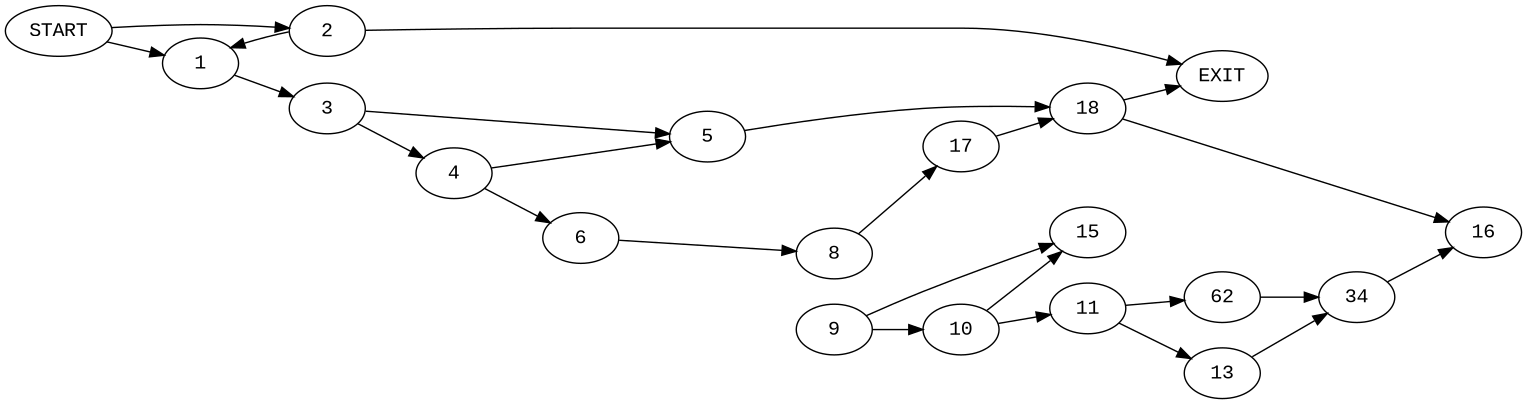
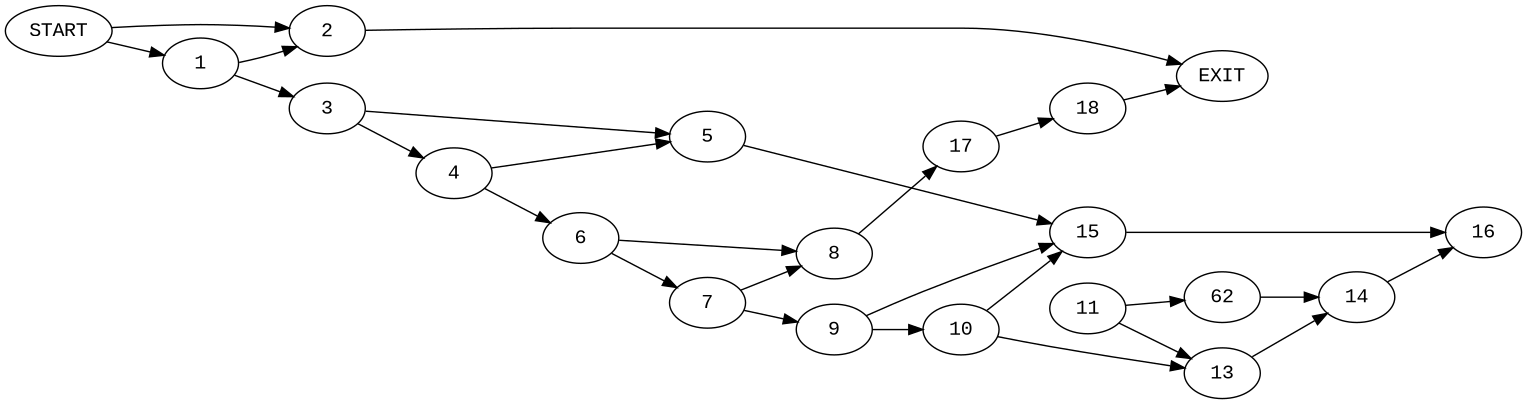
edge "2" -> "1": reversed
edge "5" -> "18": now "5" -> "15"
edge "18" -> "16": now "15" -> "16"
node "34": label "34" -> "14"
node "7": added
edge "10" -> "11": now "10" -> "13"
